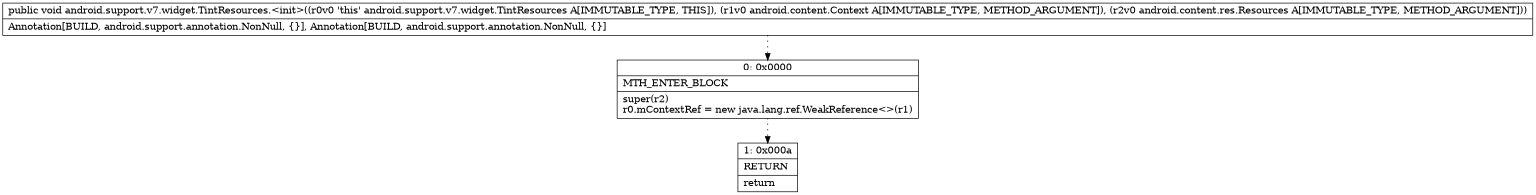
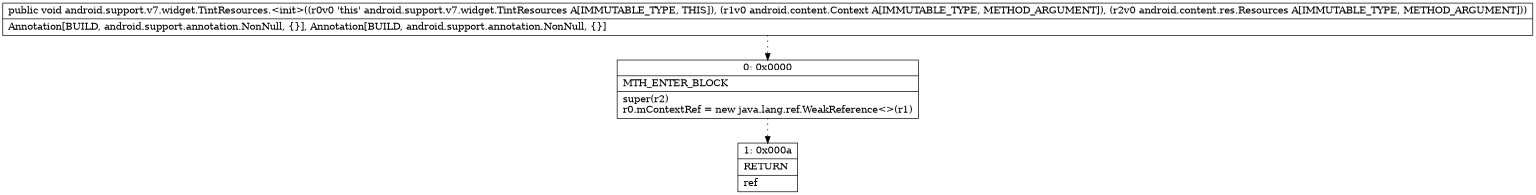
node "1: 0x000a": text "return" -> "ref"
